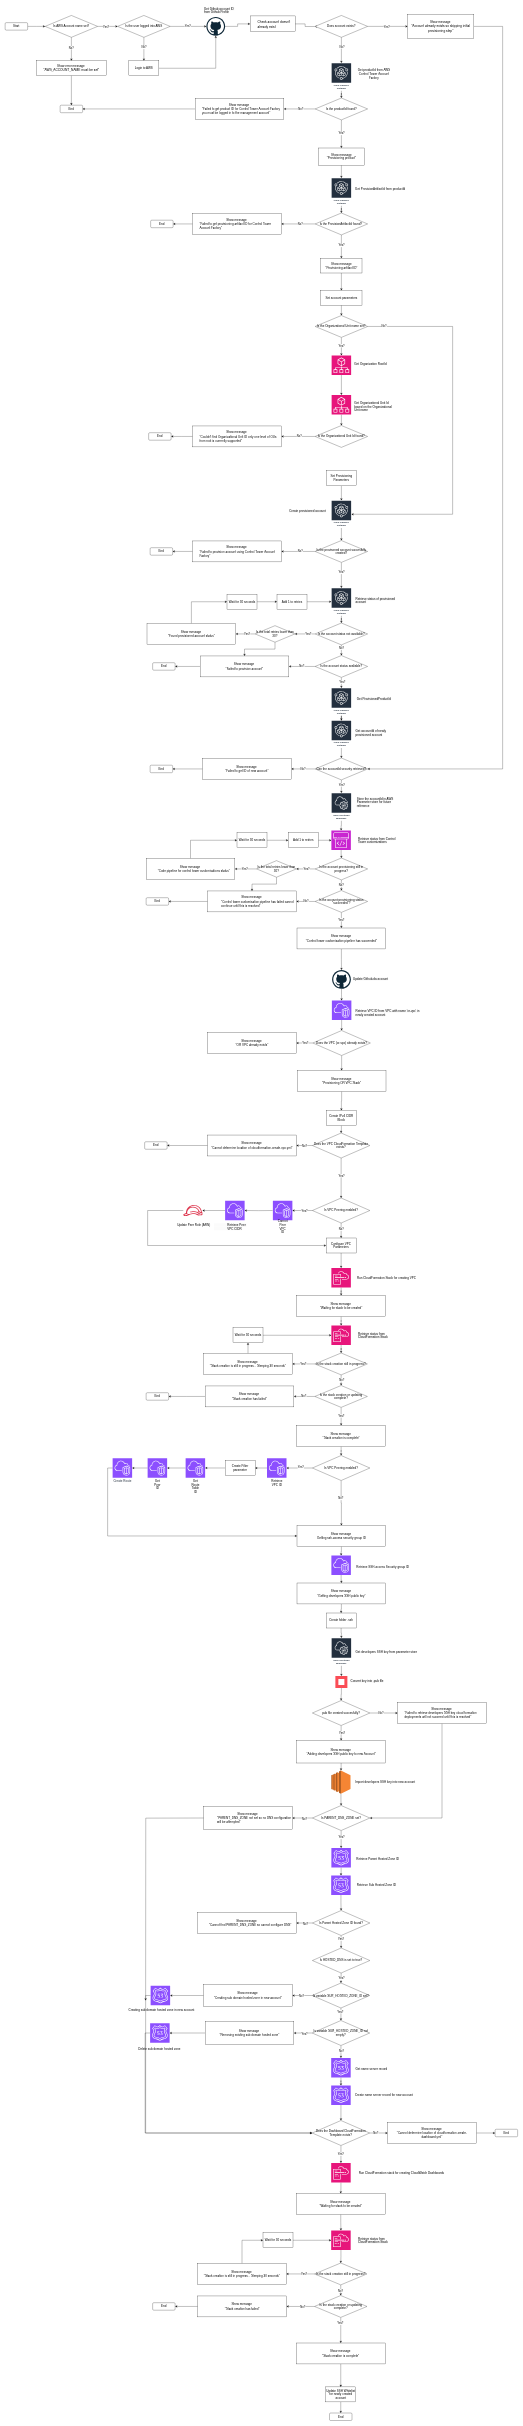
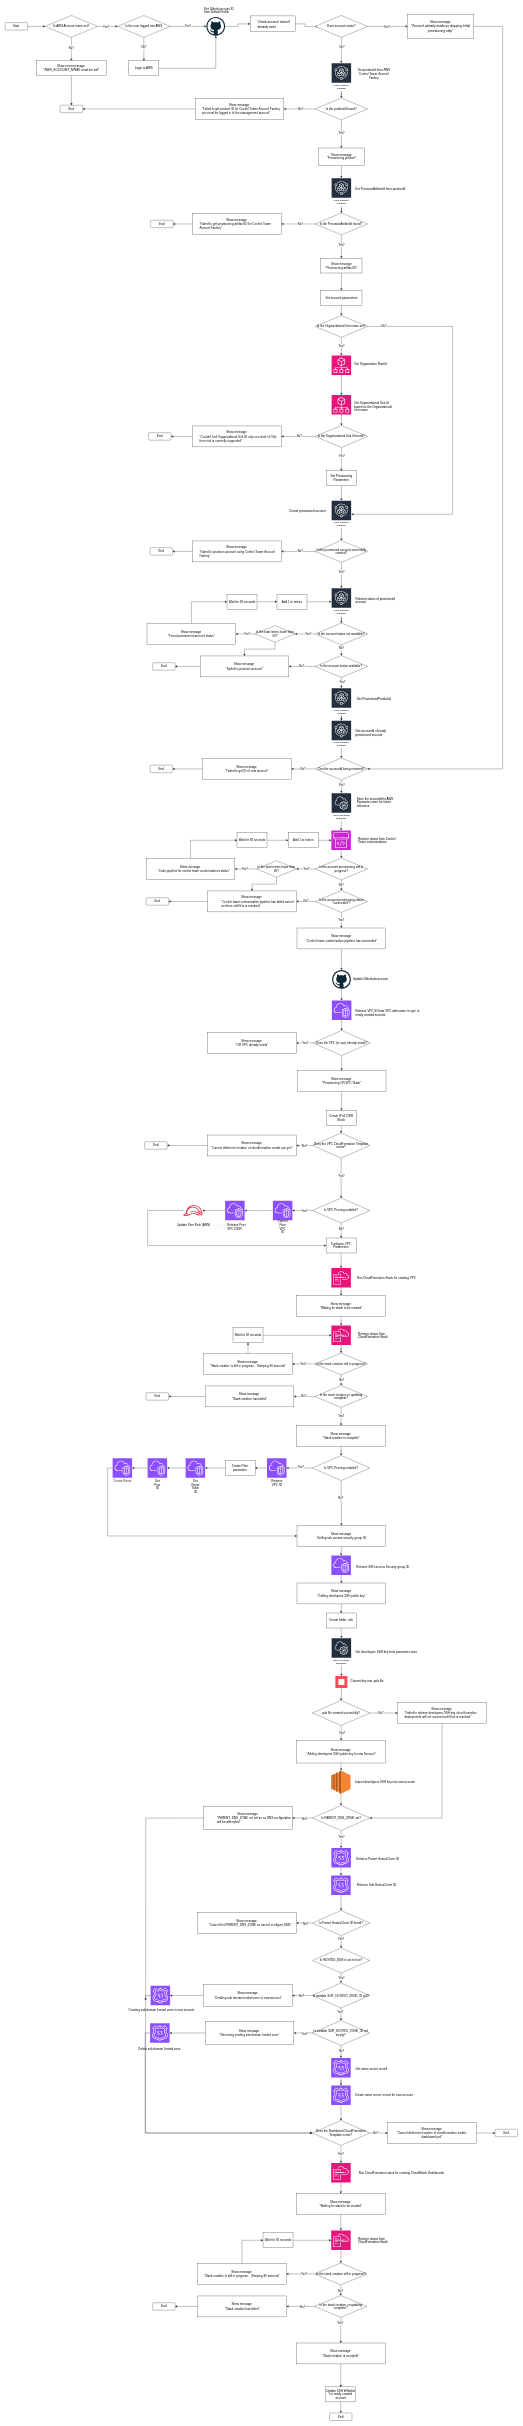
edge "Is the Organizational Unit Id found?" -> "Set Provisioning Parameters": added, label "Yes?"
node "Can the accountId security retrieved?": label "Can the accountId security retrieved?" -> "Can the accountId being retrieved?"
